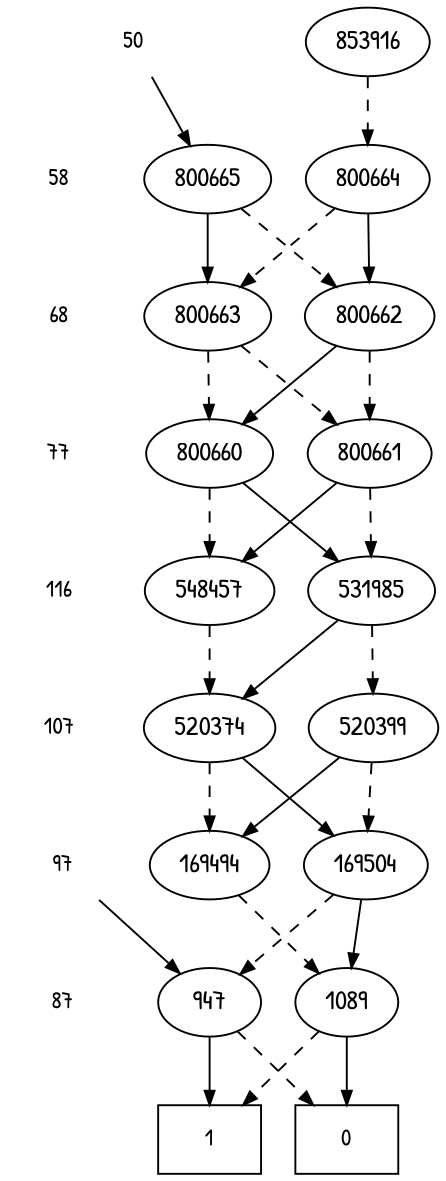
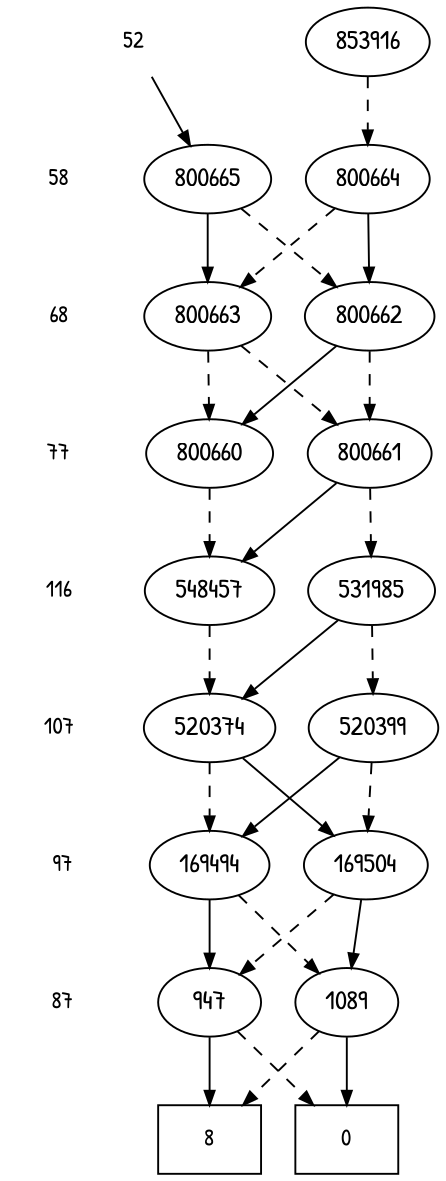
node "50": label "50" -> "52"
edge "800660" -> "531985": removed
edge "97" -> "947": now "169494" -> "947"
node "1": label "1" -> "8"
